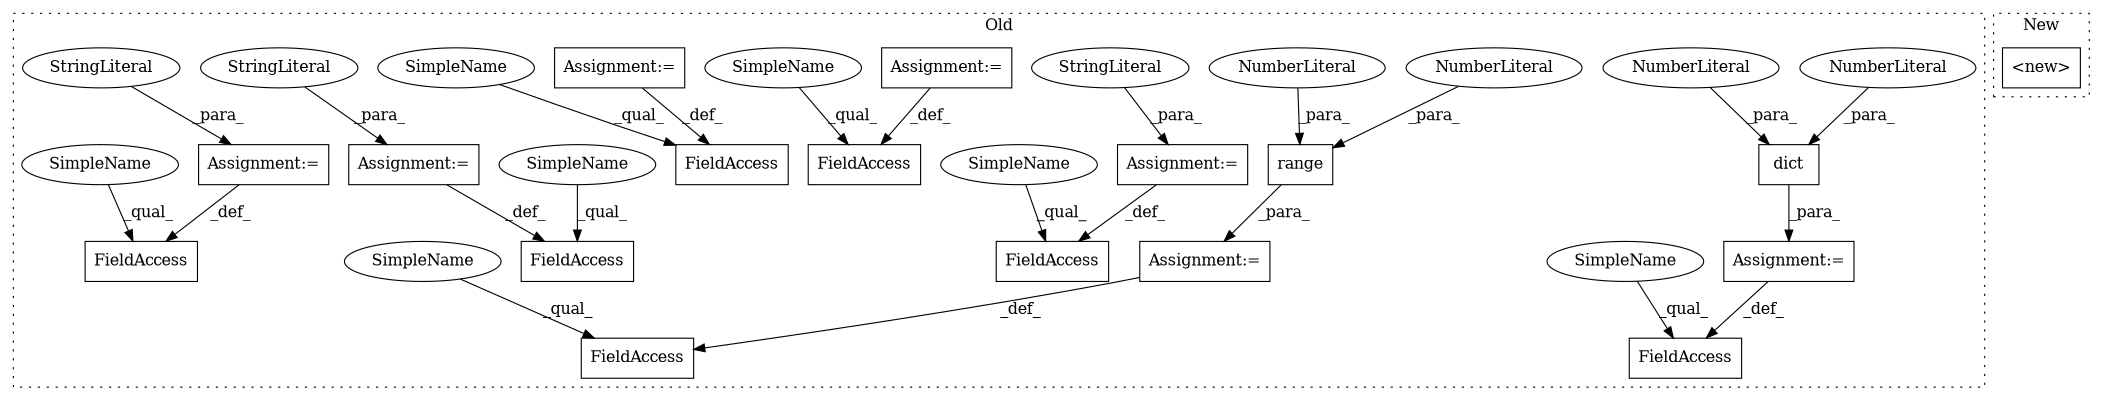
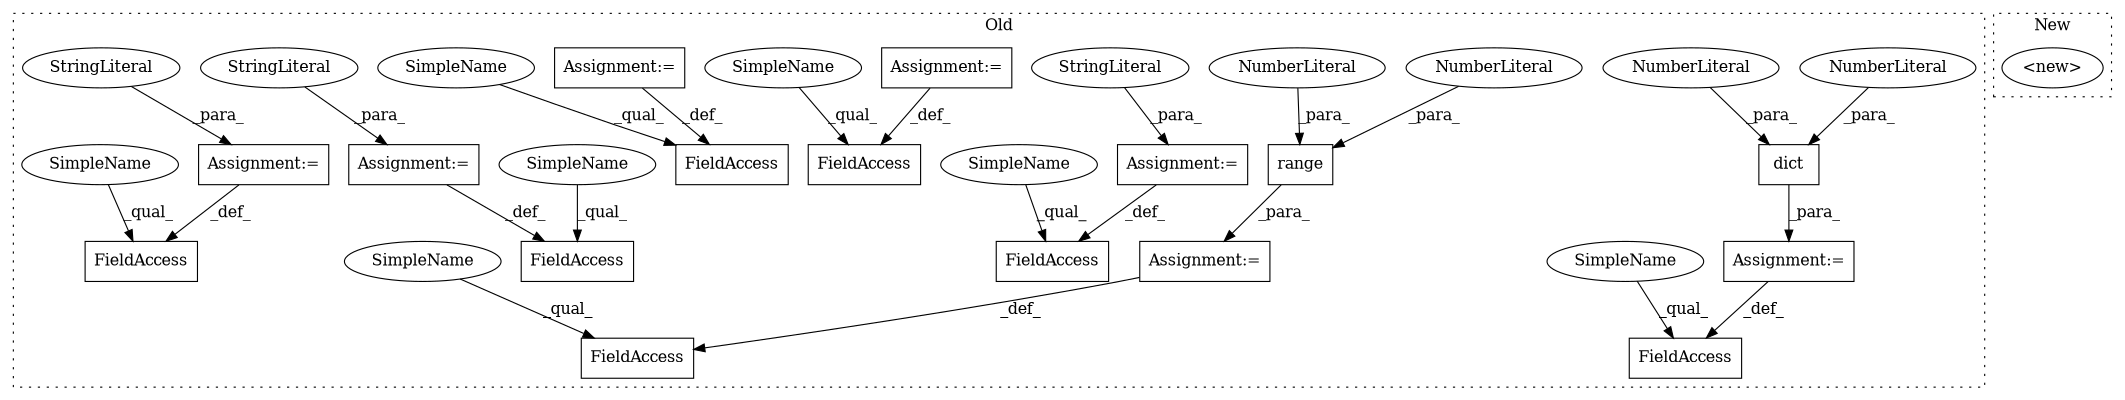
node "<new>": shape box -> ellipse
